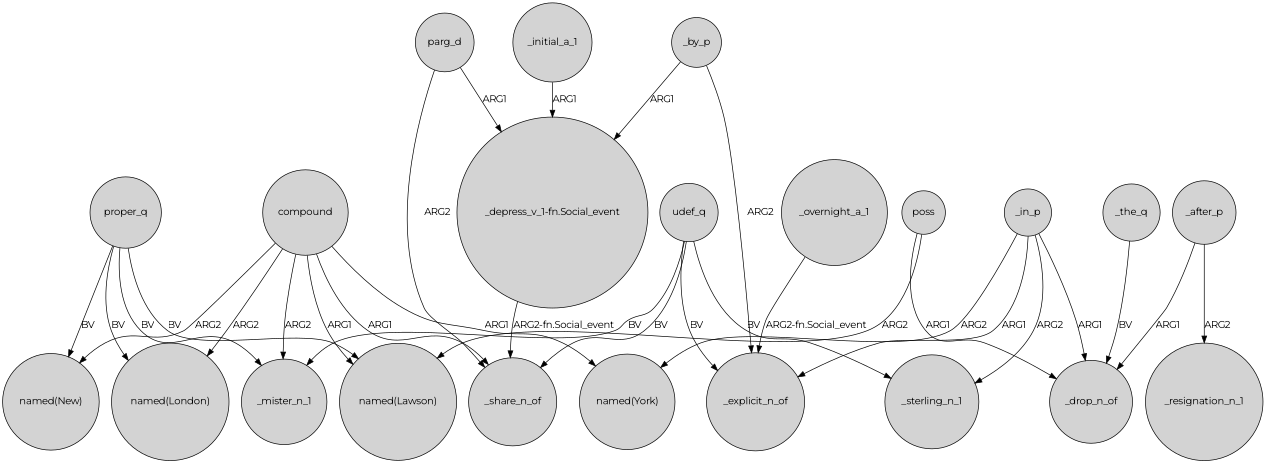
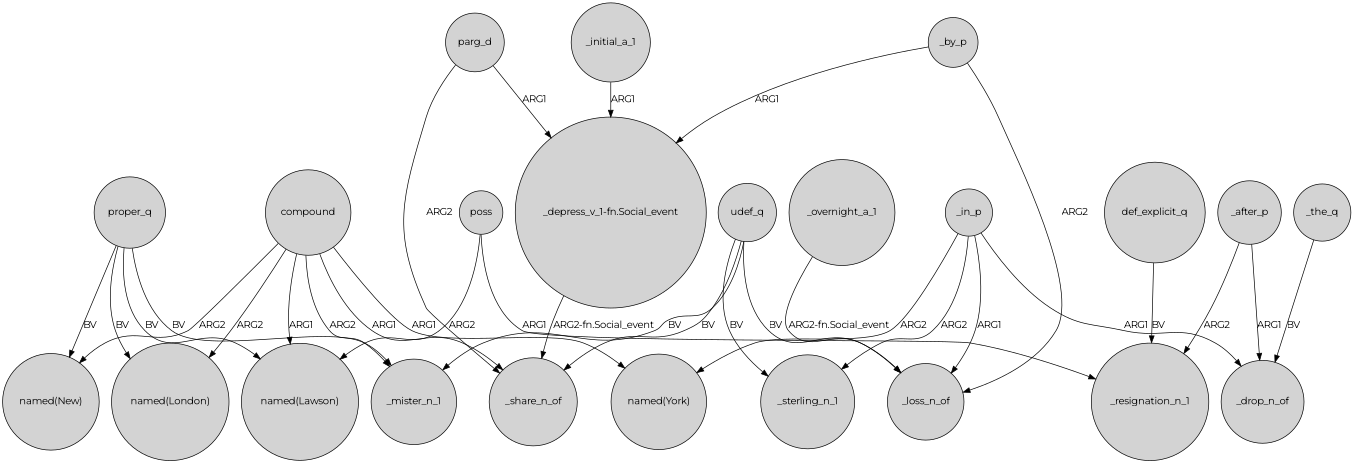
node "def_explicit_q": added
edge "poss" -> "_drop_n_of": now "poss" -> "_resignation_n_1"
node "_explicit_n_of": label "_explicit_n_of" -> "_loss_n_of"
